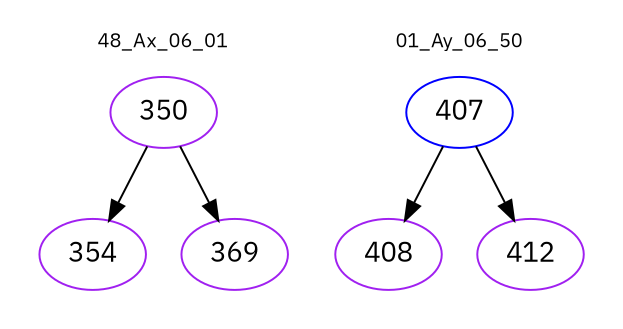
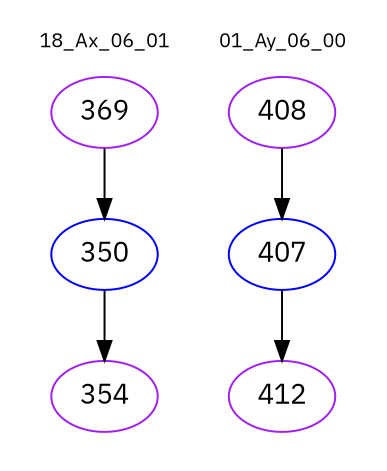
cluster "48_Ax_06_01": label "48_Ax_06_01" -> "18_Ax_06_01"
cluster "01_Ay_06_50": label "01_Ay_06_50" -> "01_Ay_06_00"
node "350": color purple -> blue
edge "350" -> "369": reversed
edge "407" -> "408": reversed
